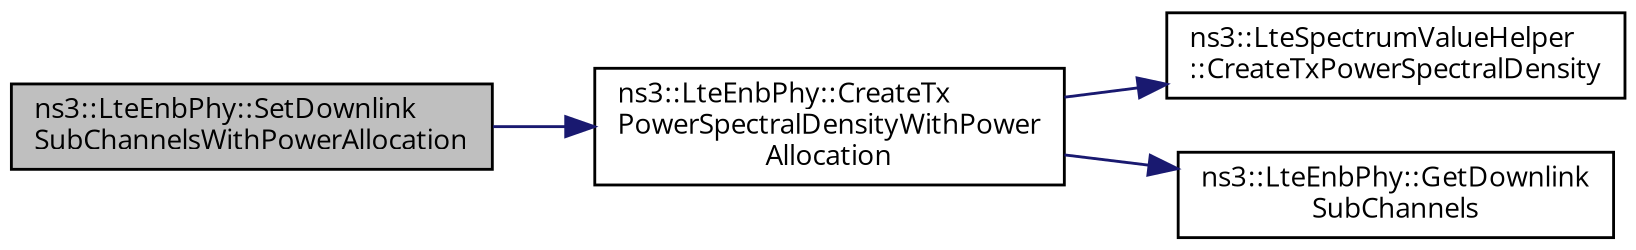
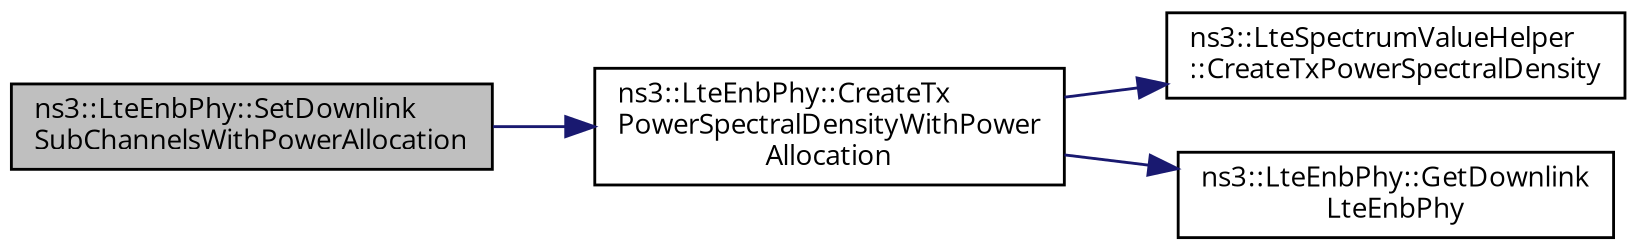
node "ns3::LteEnbPhy::GetDownlink SubChannels": label "ns3::LteEnbPhy::GetDownlink SubChannels" -> "ns3::LteEnbPhy::GetDownlink LteEnbPhy"
